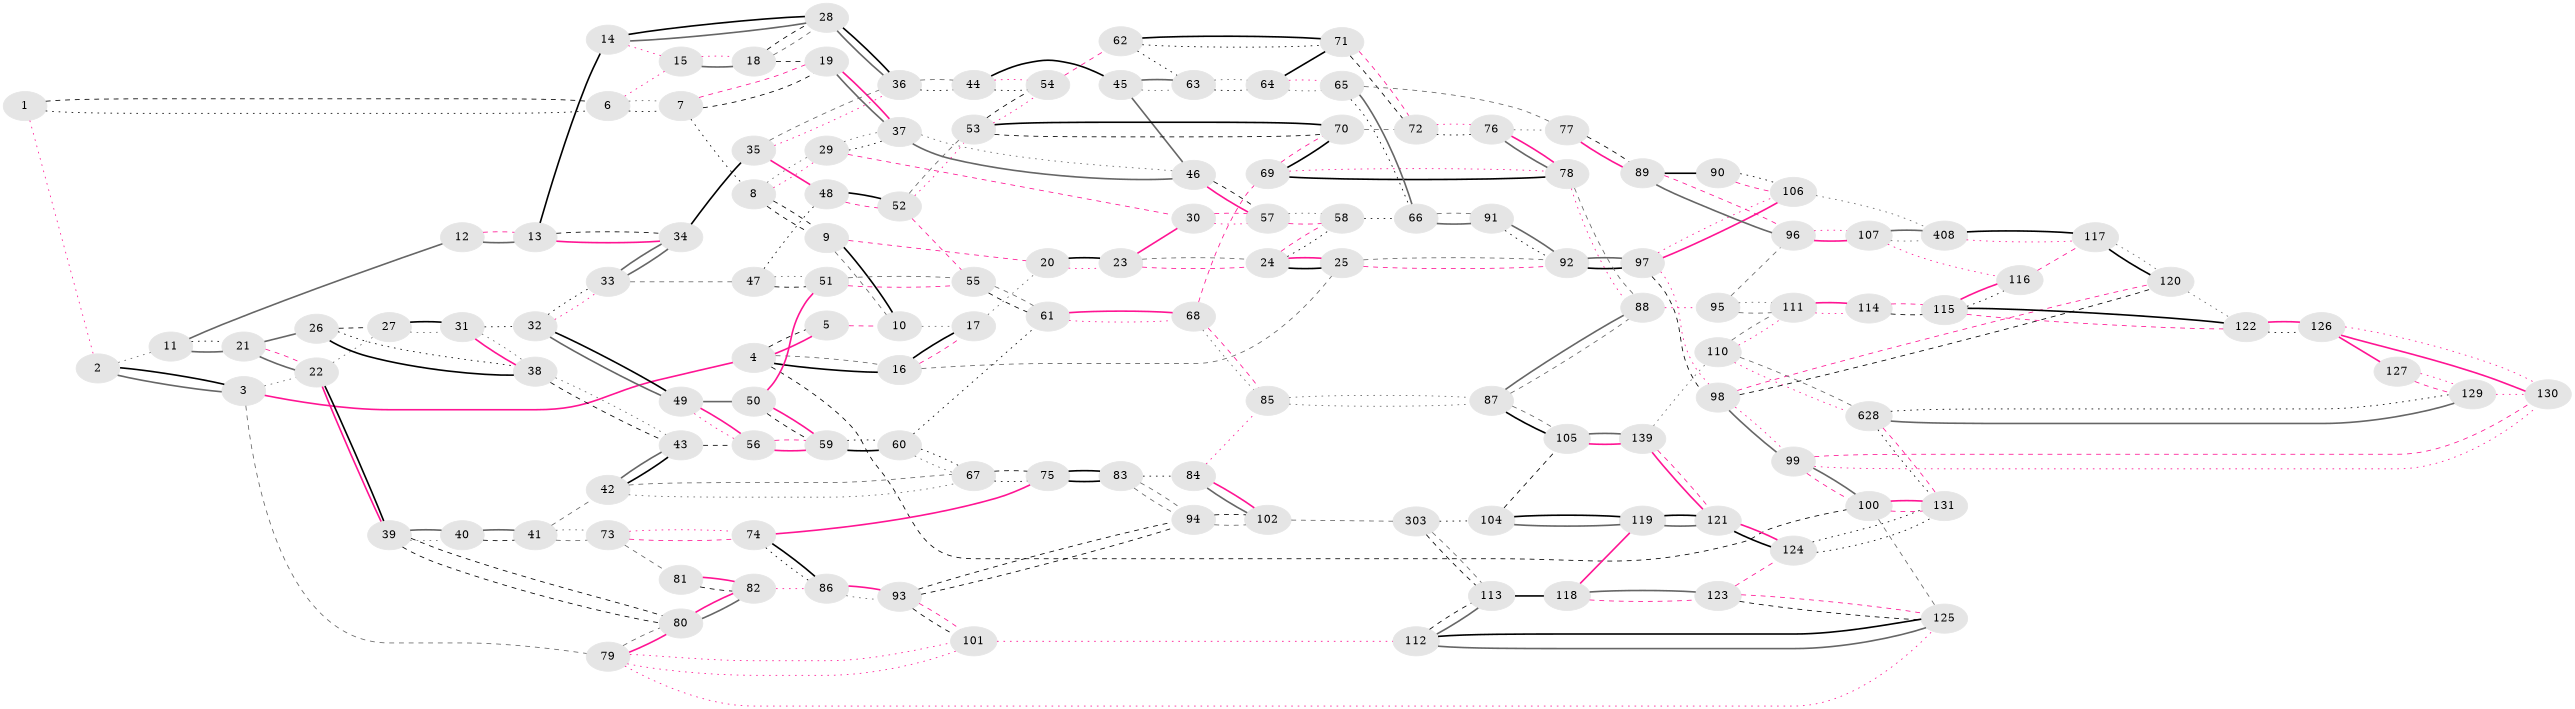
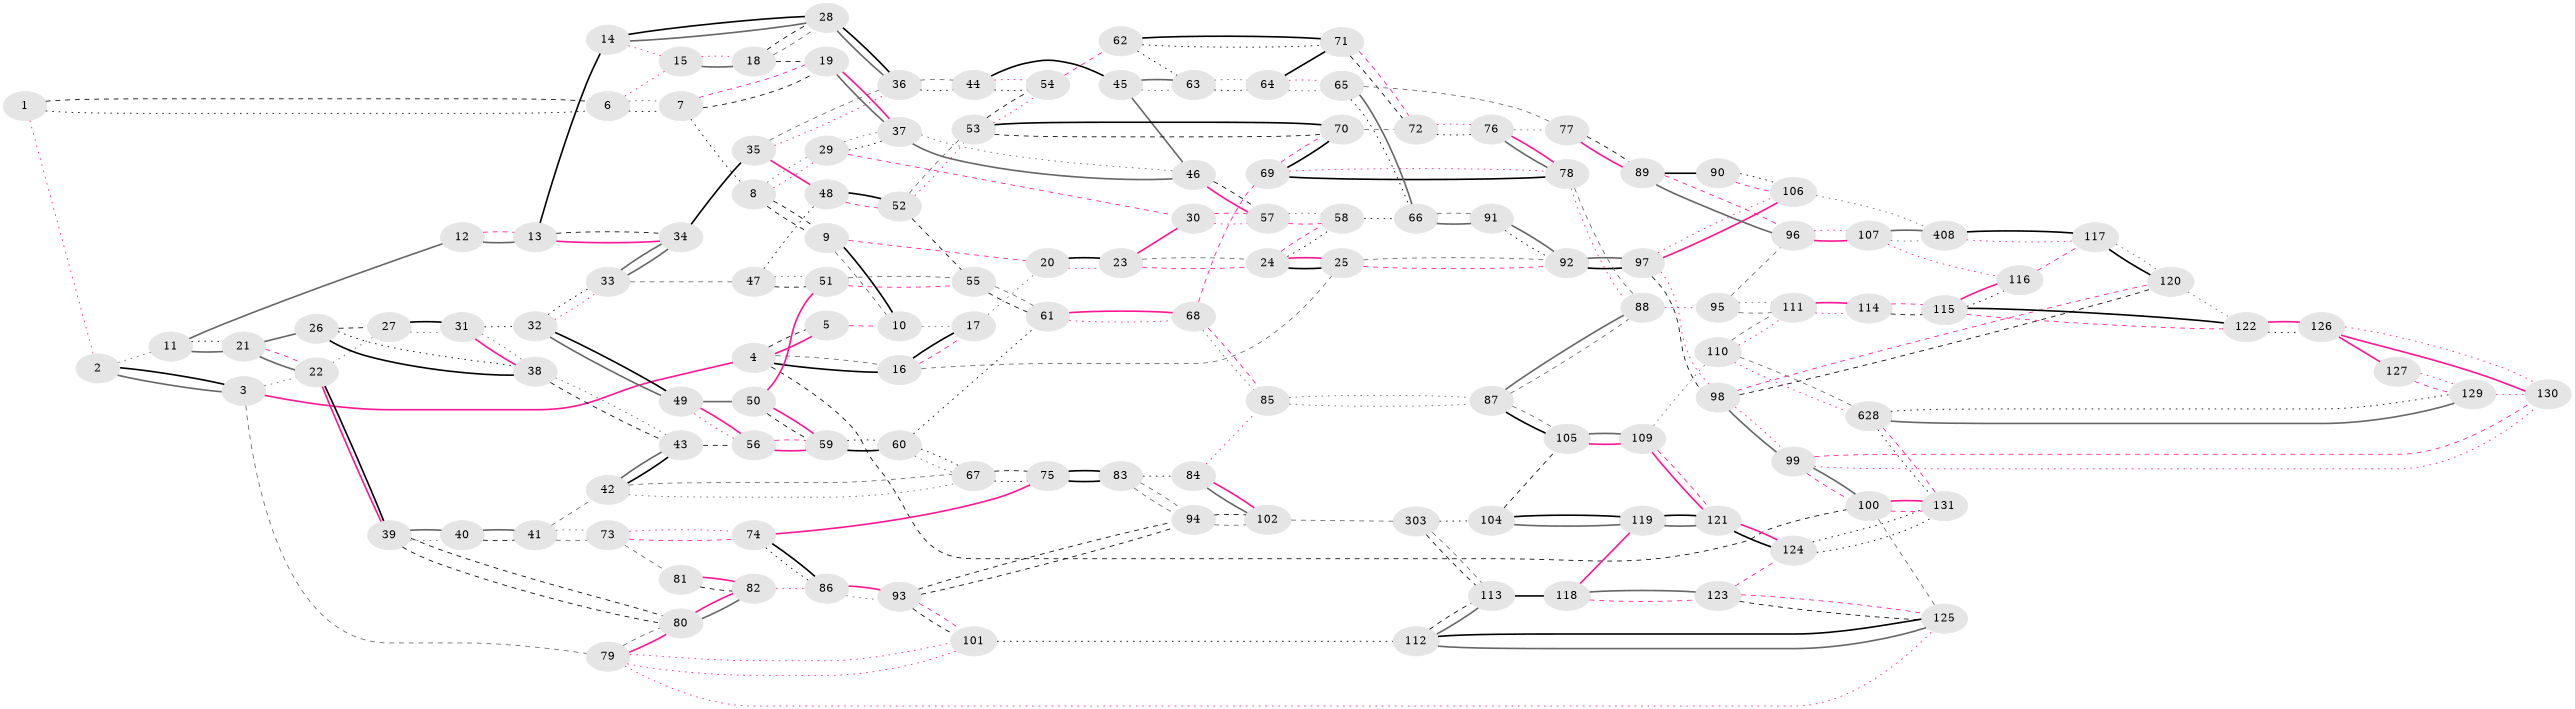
edge "52" -- "55": color deeppink -> black
node "139": label "139" -> "109"
edge "101" -- "112": color deeppink -> black
